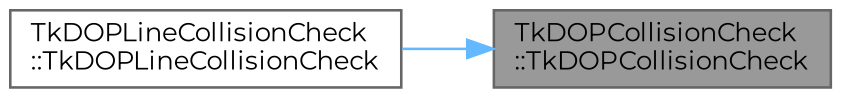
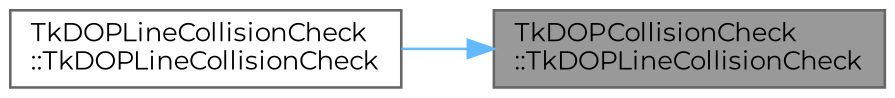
node "TkDOPCollisionCheck ::TkDOPCollisionCheck": label "TkDOPCollisionCheck ::TkDOPCollisionCheck" -> "TkDOPCollisionCheck ::TkDOPLineCollisionCheck"
